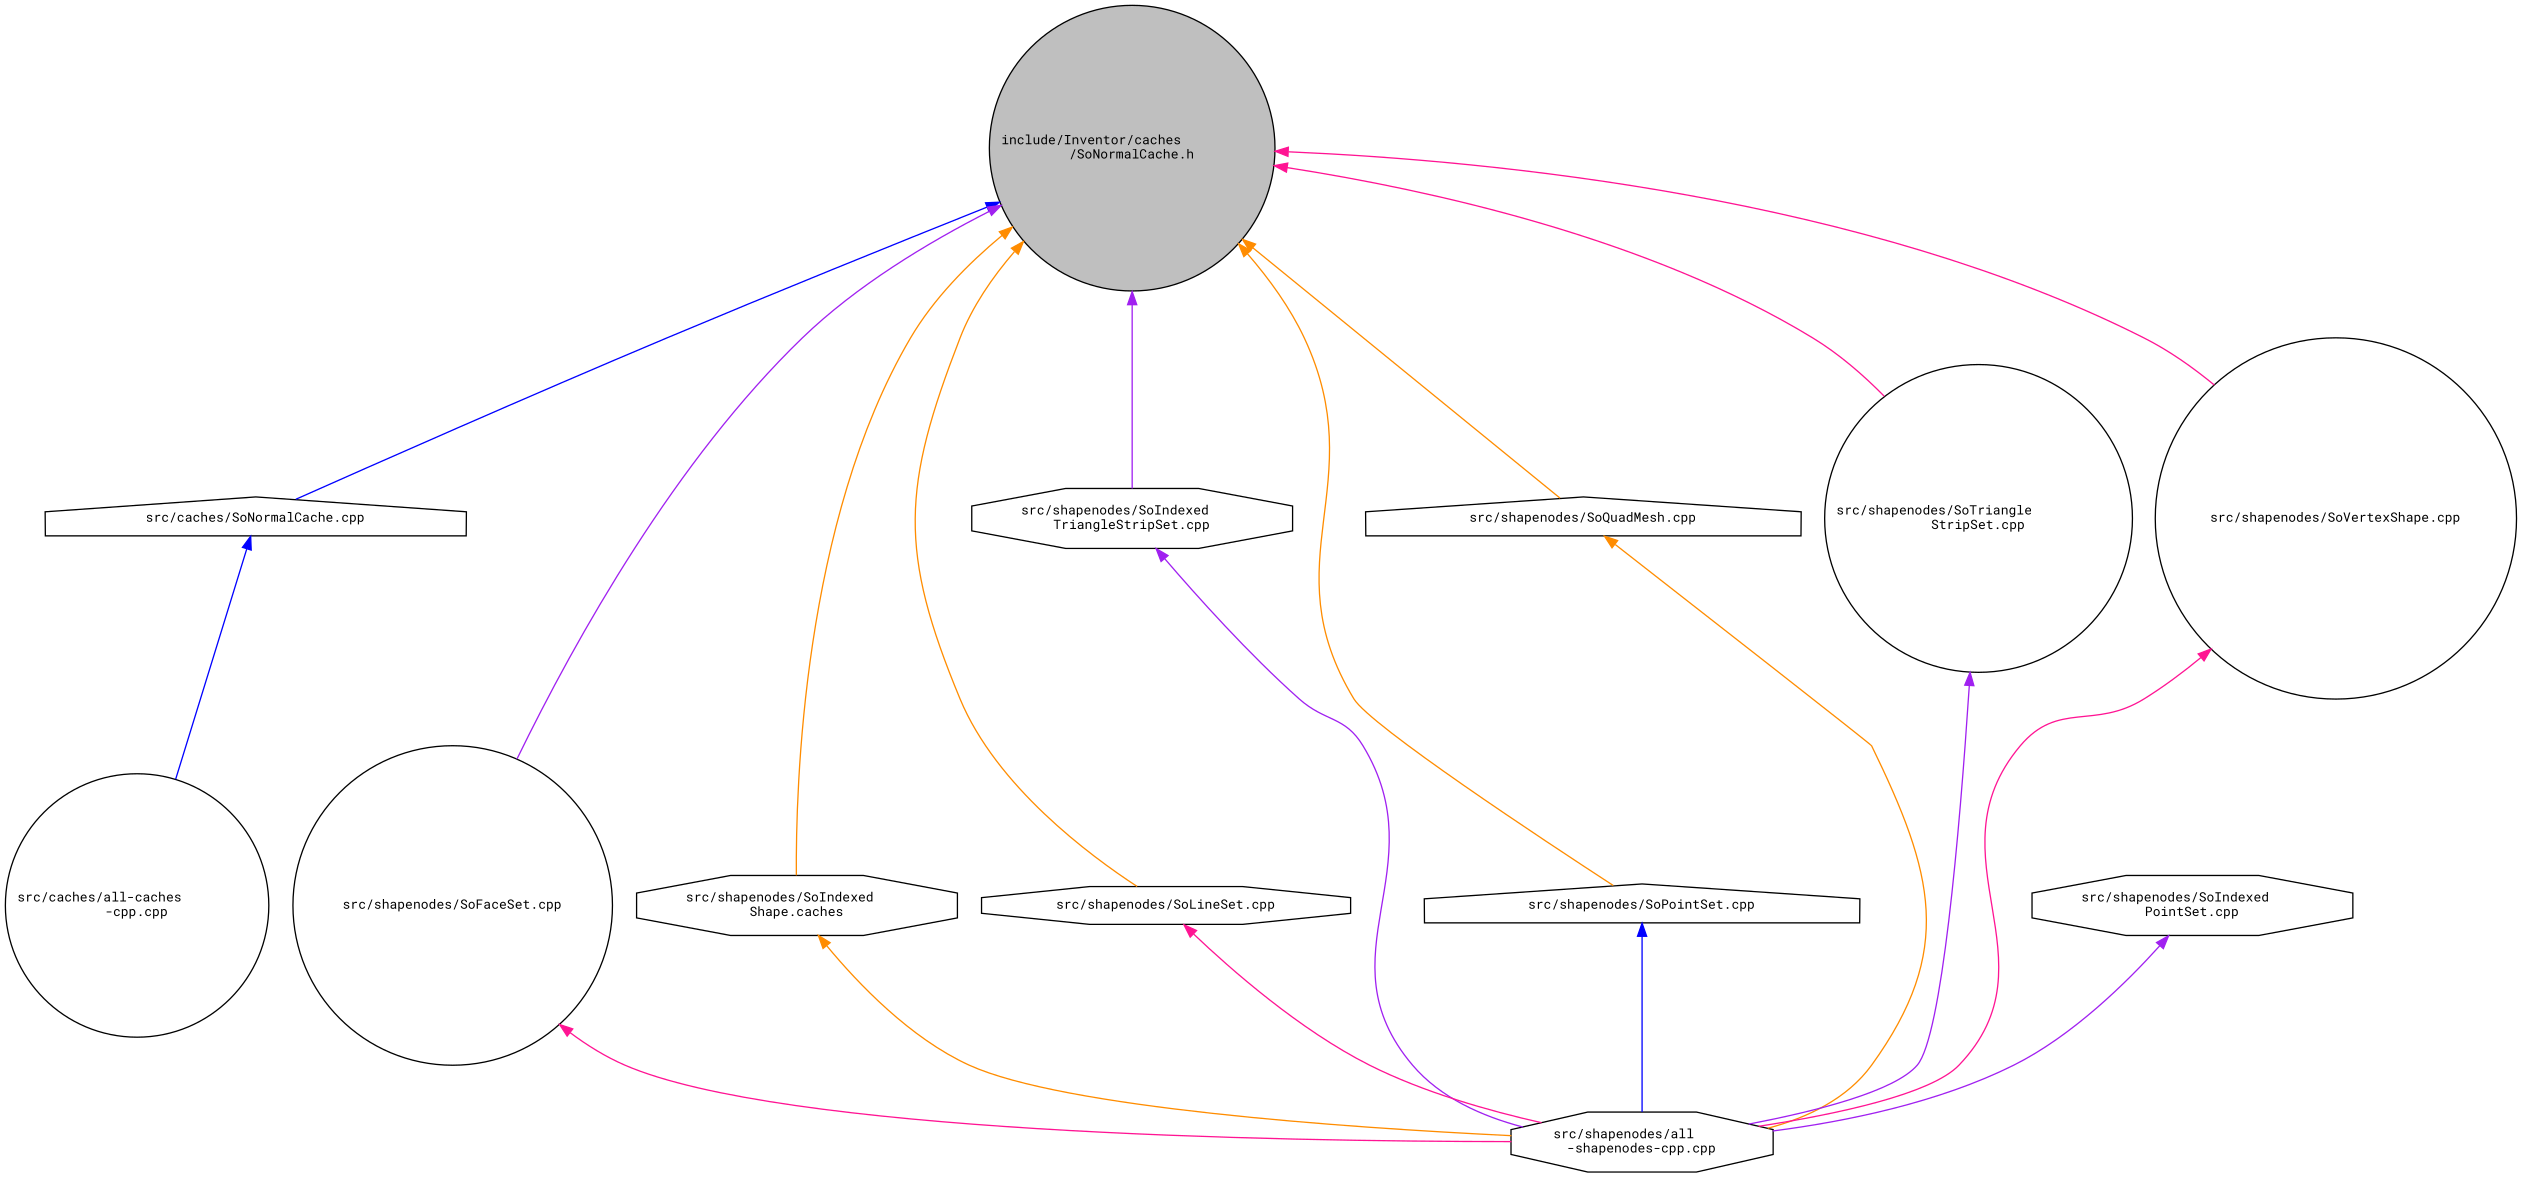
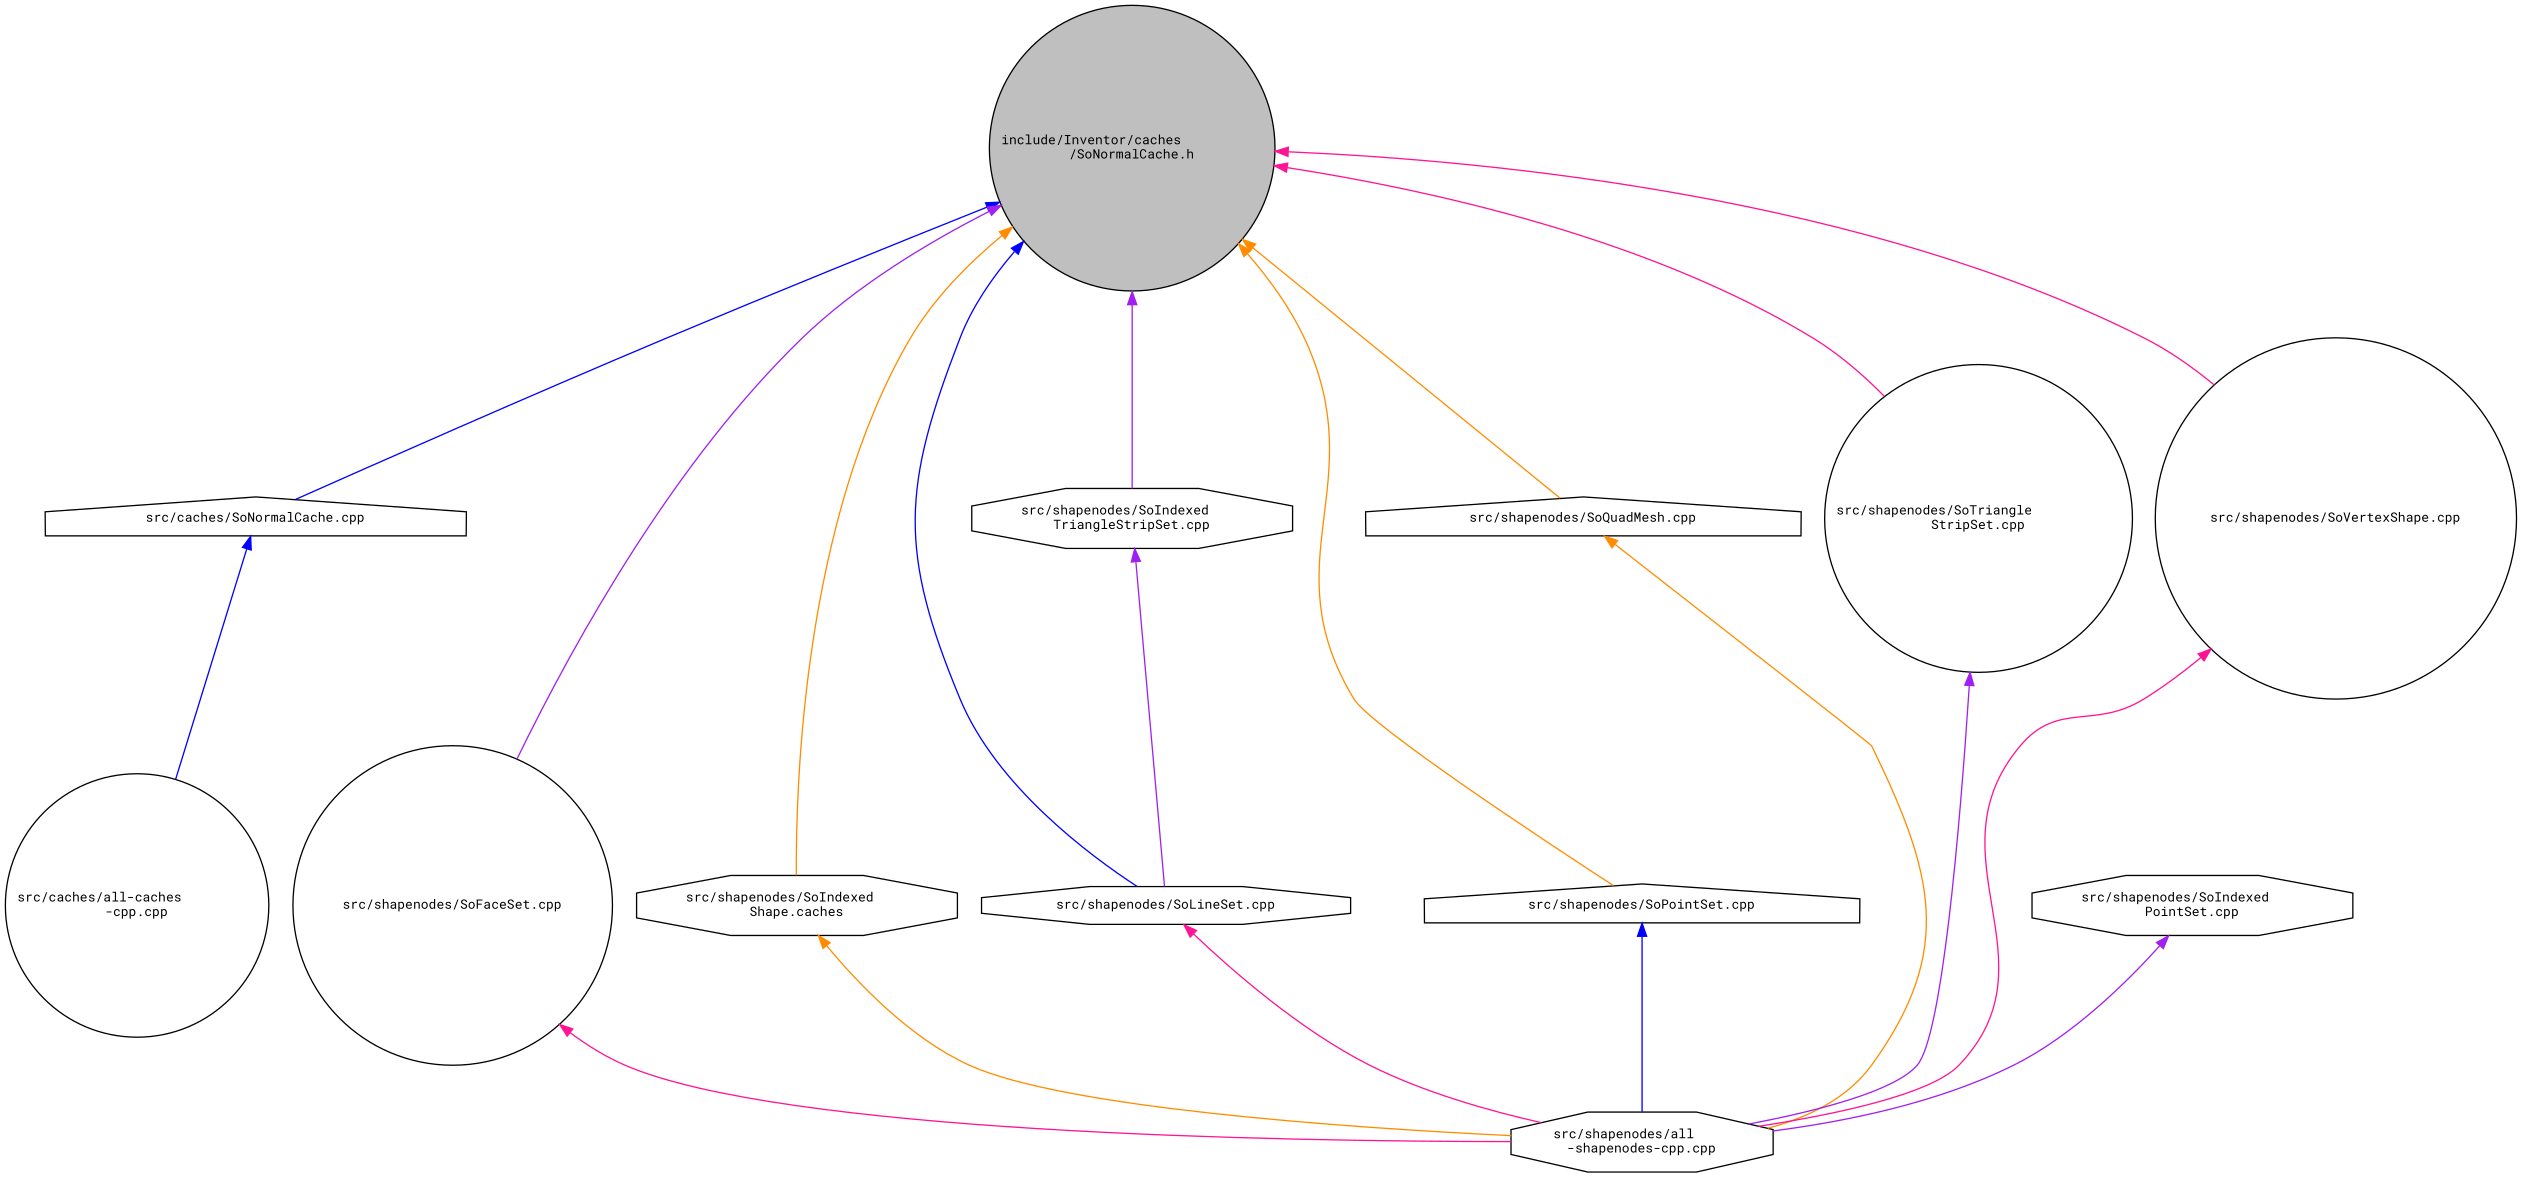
edge "src/shapenodes/SoLineSet.cpp" -> "include/Inventor/caches /SoNormalCache.h": color darkorange -> blue
edge "src/shapenodes/all -shapenodes-cpp.cpp" -> "src/shapenodes/SoIndexed TriangleStripSet.cpp": now "src/shapenodes/SoLineSet.cpp" -> "src/shapenodes/SoIndexed TriangleStripSet.cpp"
